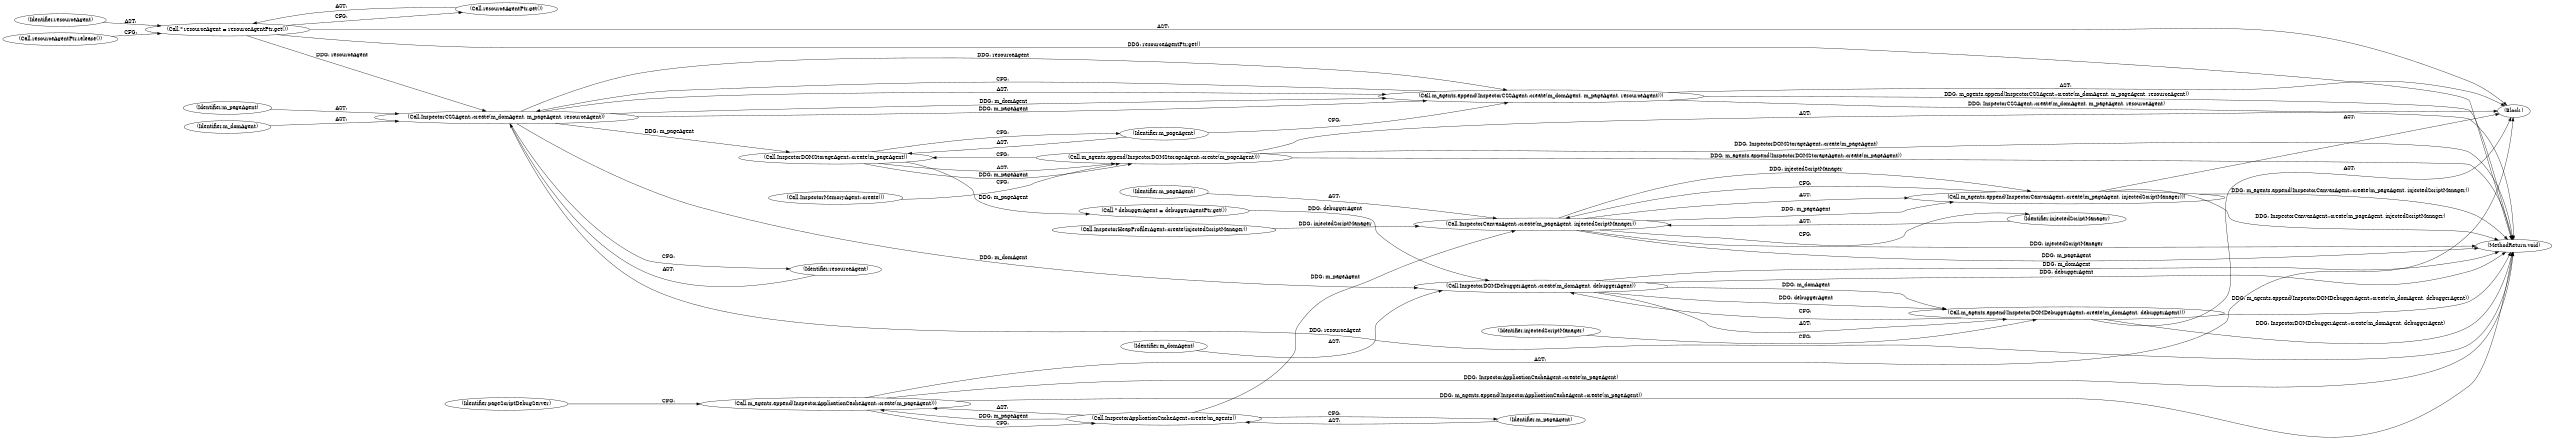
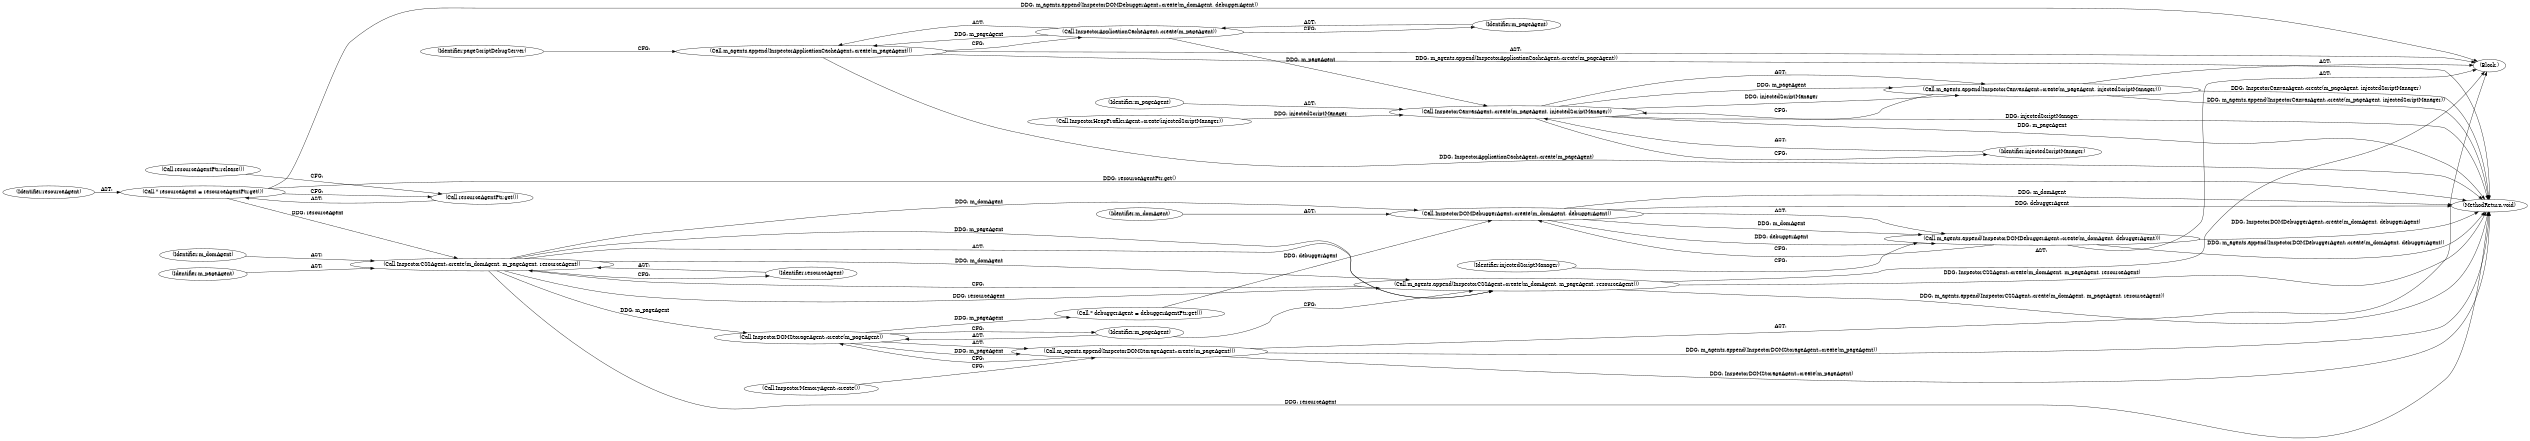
edge "(Call,* resourceAgent = resourceAgentPtr.get())" -> "(Block,)": label "AST: " -> "DDG: m_agents.append(InspectorDOMDebuggerAgent::create(m_domAgent, debuggerAgent))"
edge "(Call,resourceAgentPtr.release())" -> "(Call,* resourceAgent = resourceAgentPtr.get())": now "(Call,resourceAgentPtr.release())" -> "(Call,resourceAgentPtr.get())"
node "(Call,InspectorApplicationCacheAgent::create(m_agents))": label "(Call,InspectorApplicationCacheAgent::create(m_agents))" -> "(Call,InspectorApplicationCacheAgent::create(m_pageAgent))"
